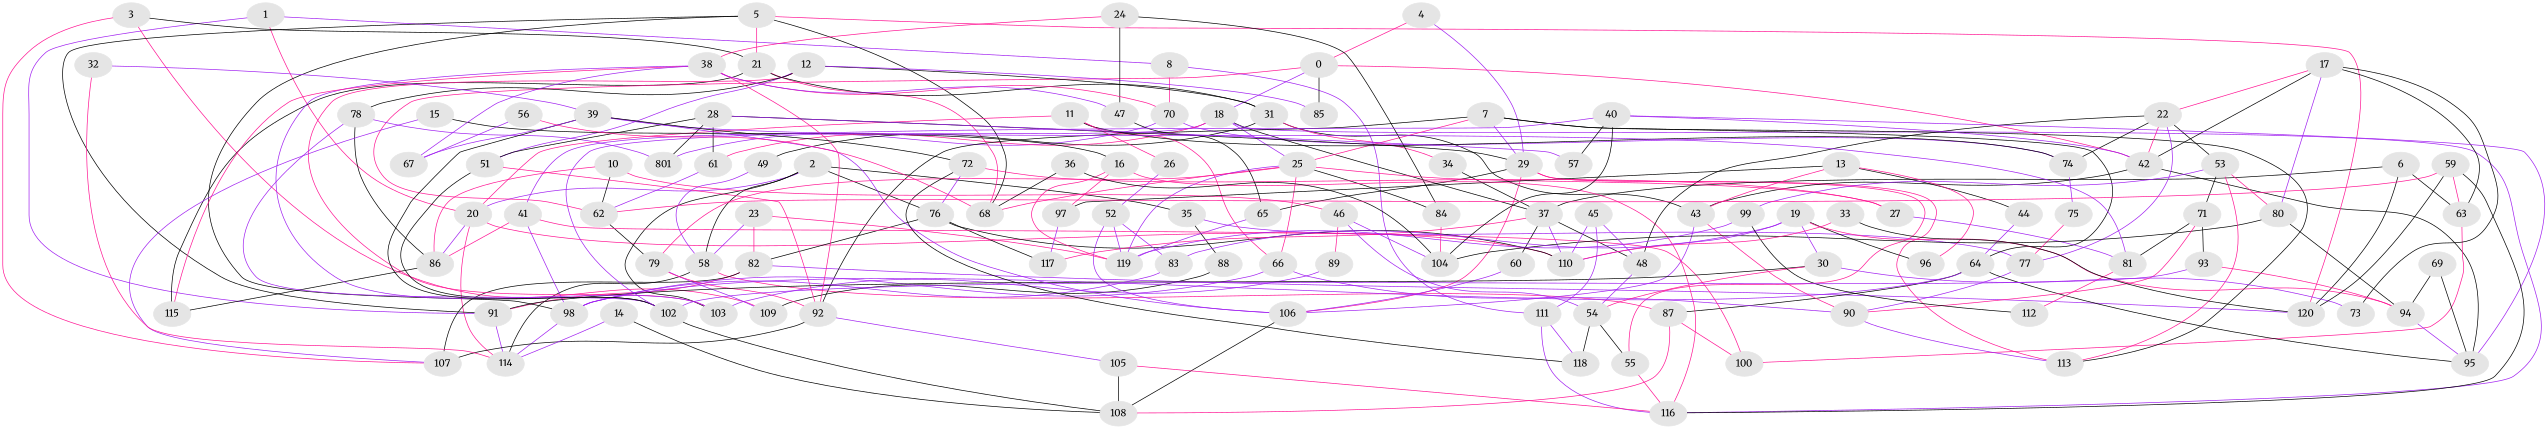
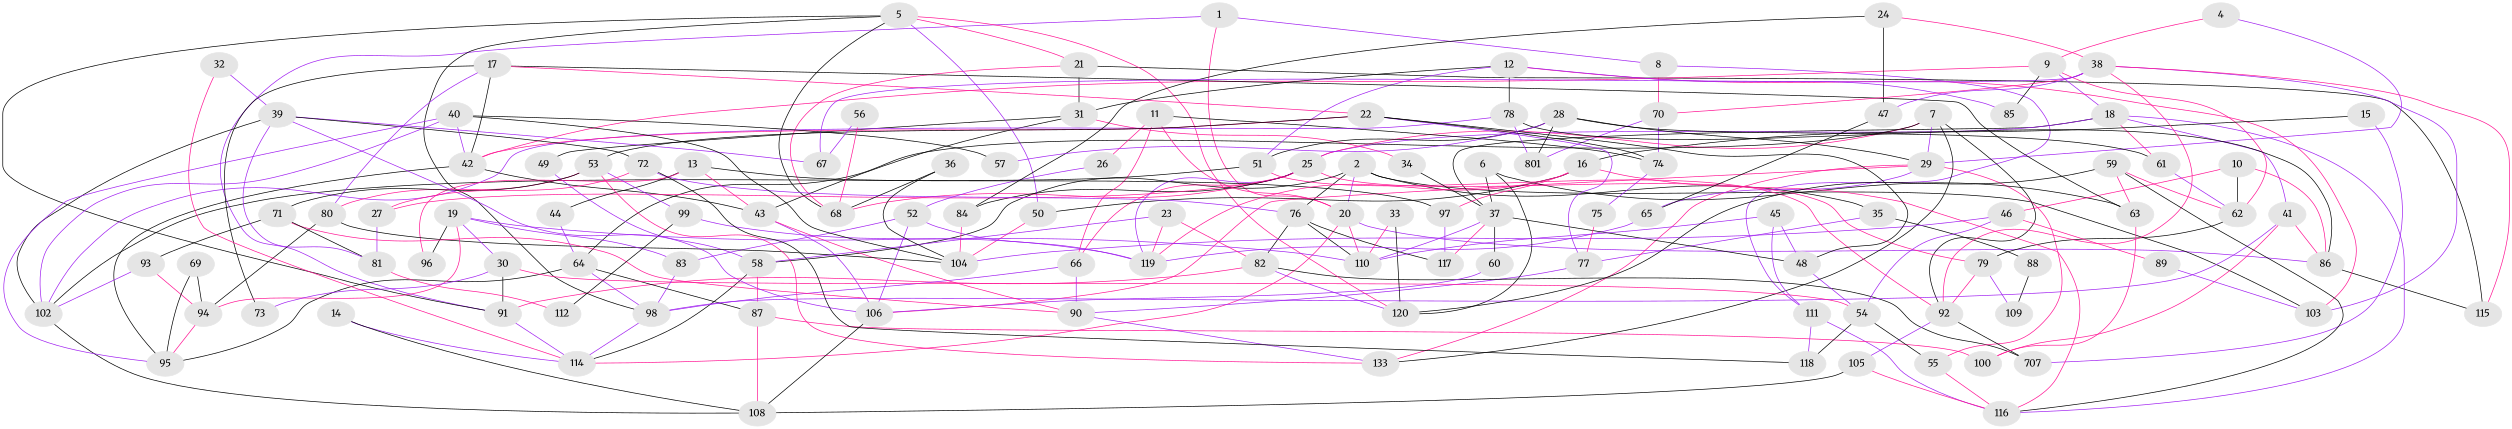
node "3": removed
node "0": label "0" -> "9"
edge "29" -- "65": color black -> purple
node "50": added
edge "94" -- "95": color purple -> deeppink
node "107": label "107" -> "707"
node "113": label "113" -> "133"
